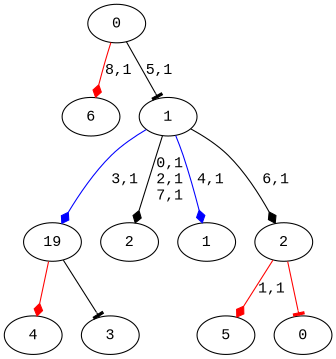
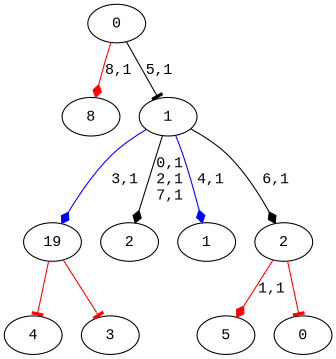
node "6": label "6" -> "8"
edge "19" -> "4": arrowhead diamond -> tee
edge "19" -> "3": color black -> red
